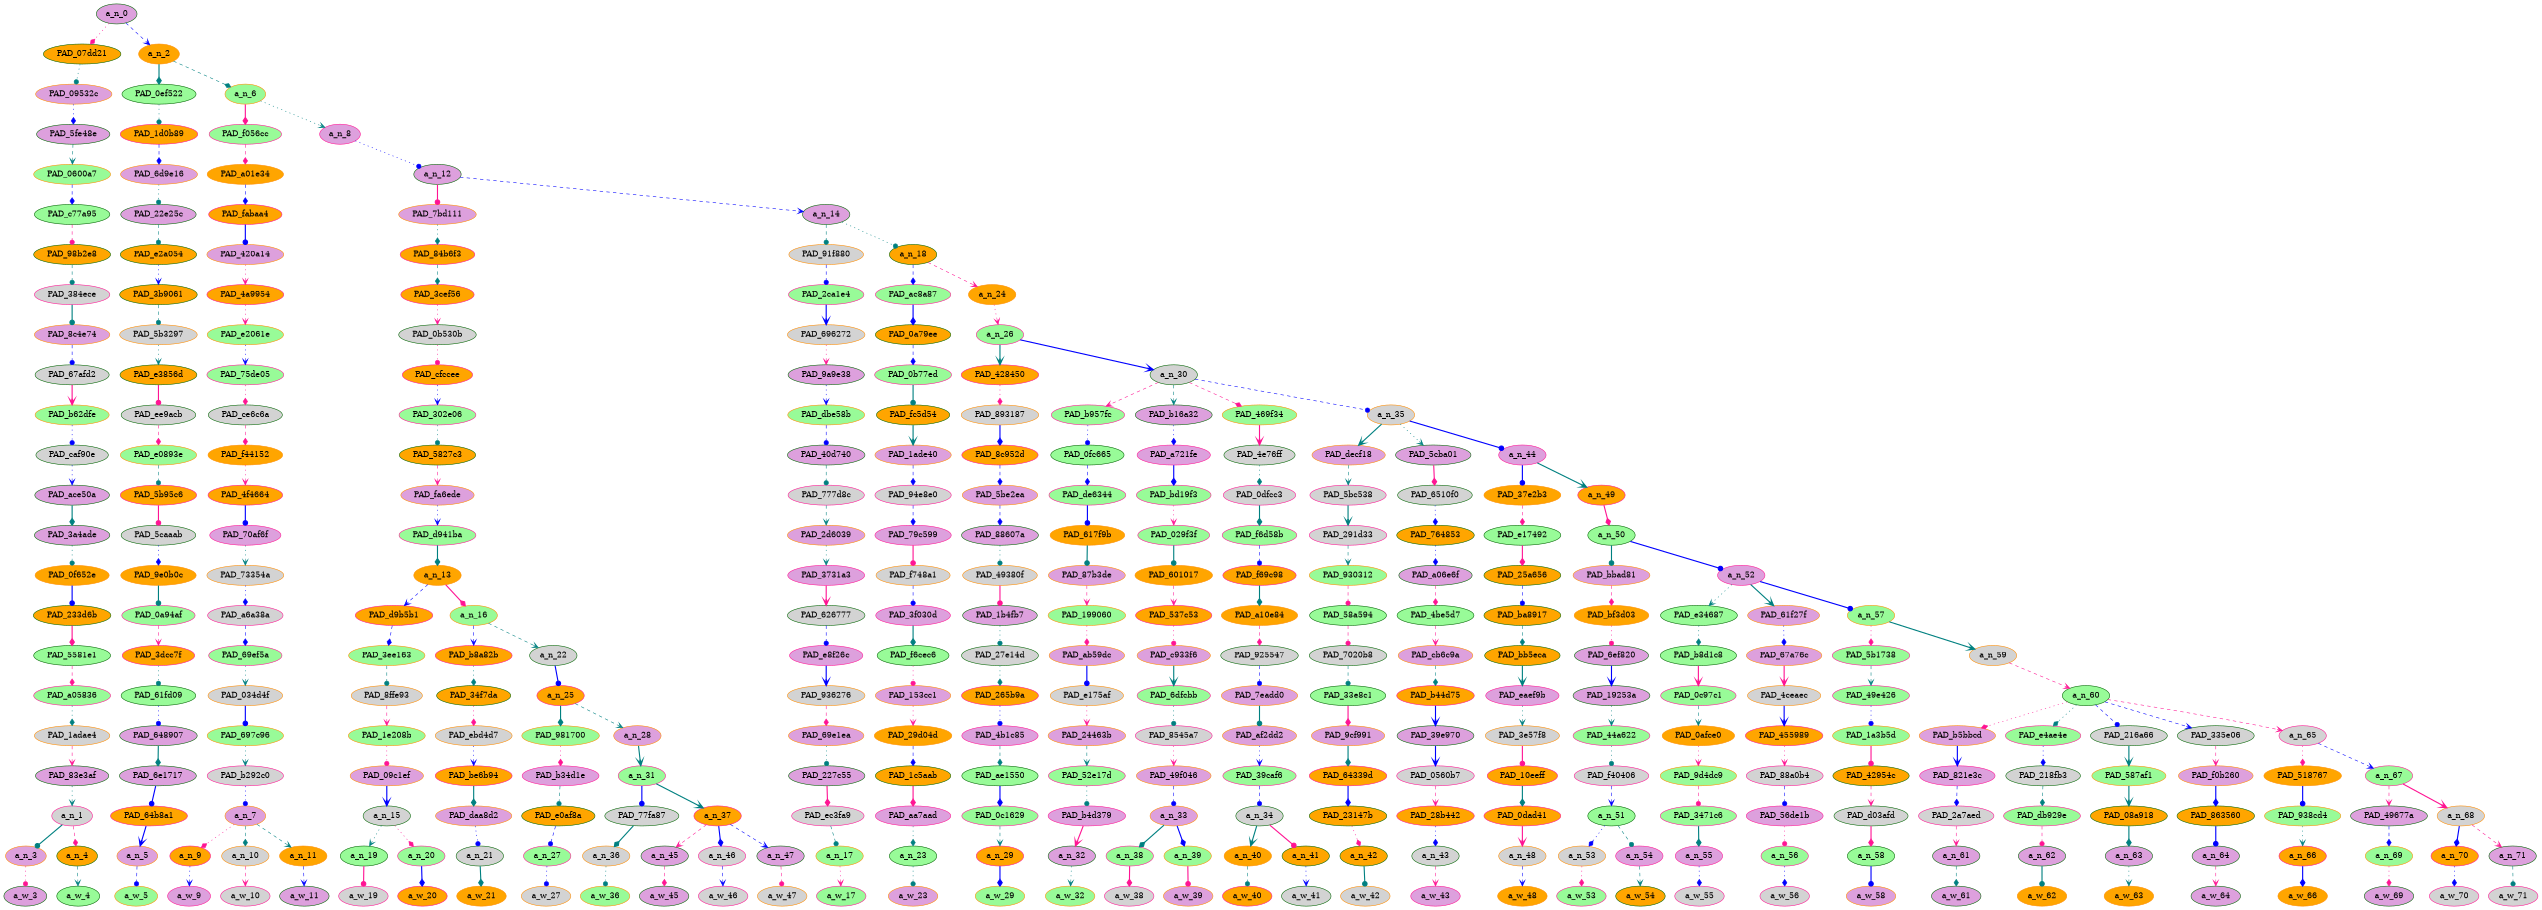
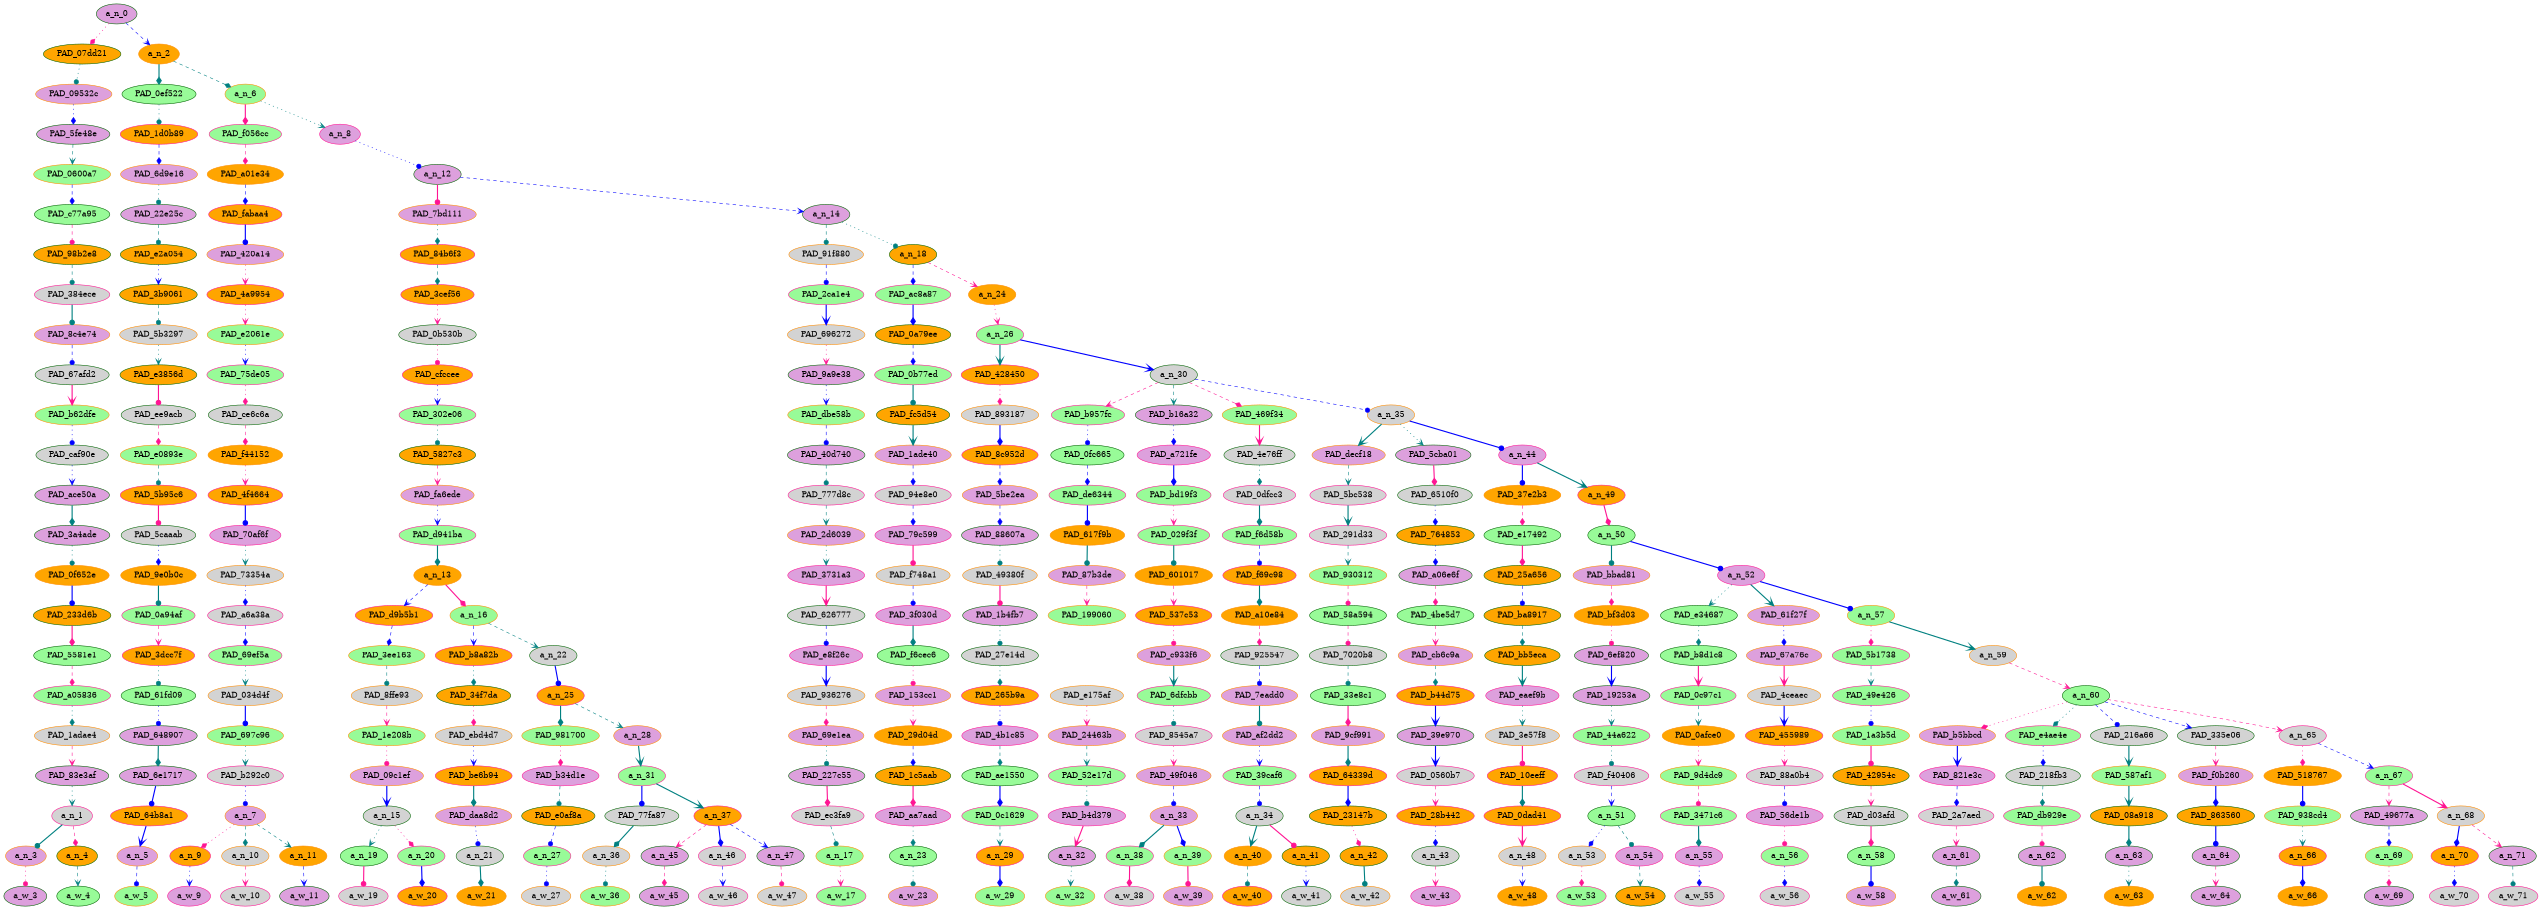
node "PAD_ab59dc": removed
